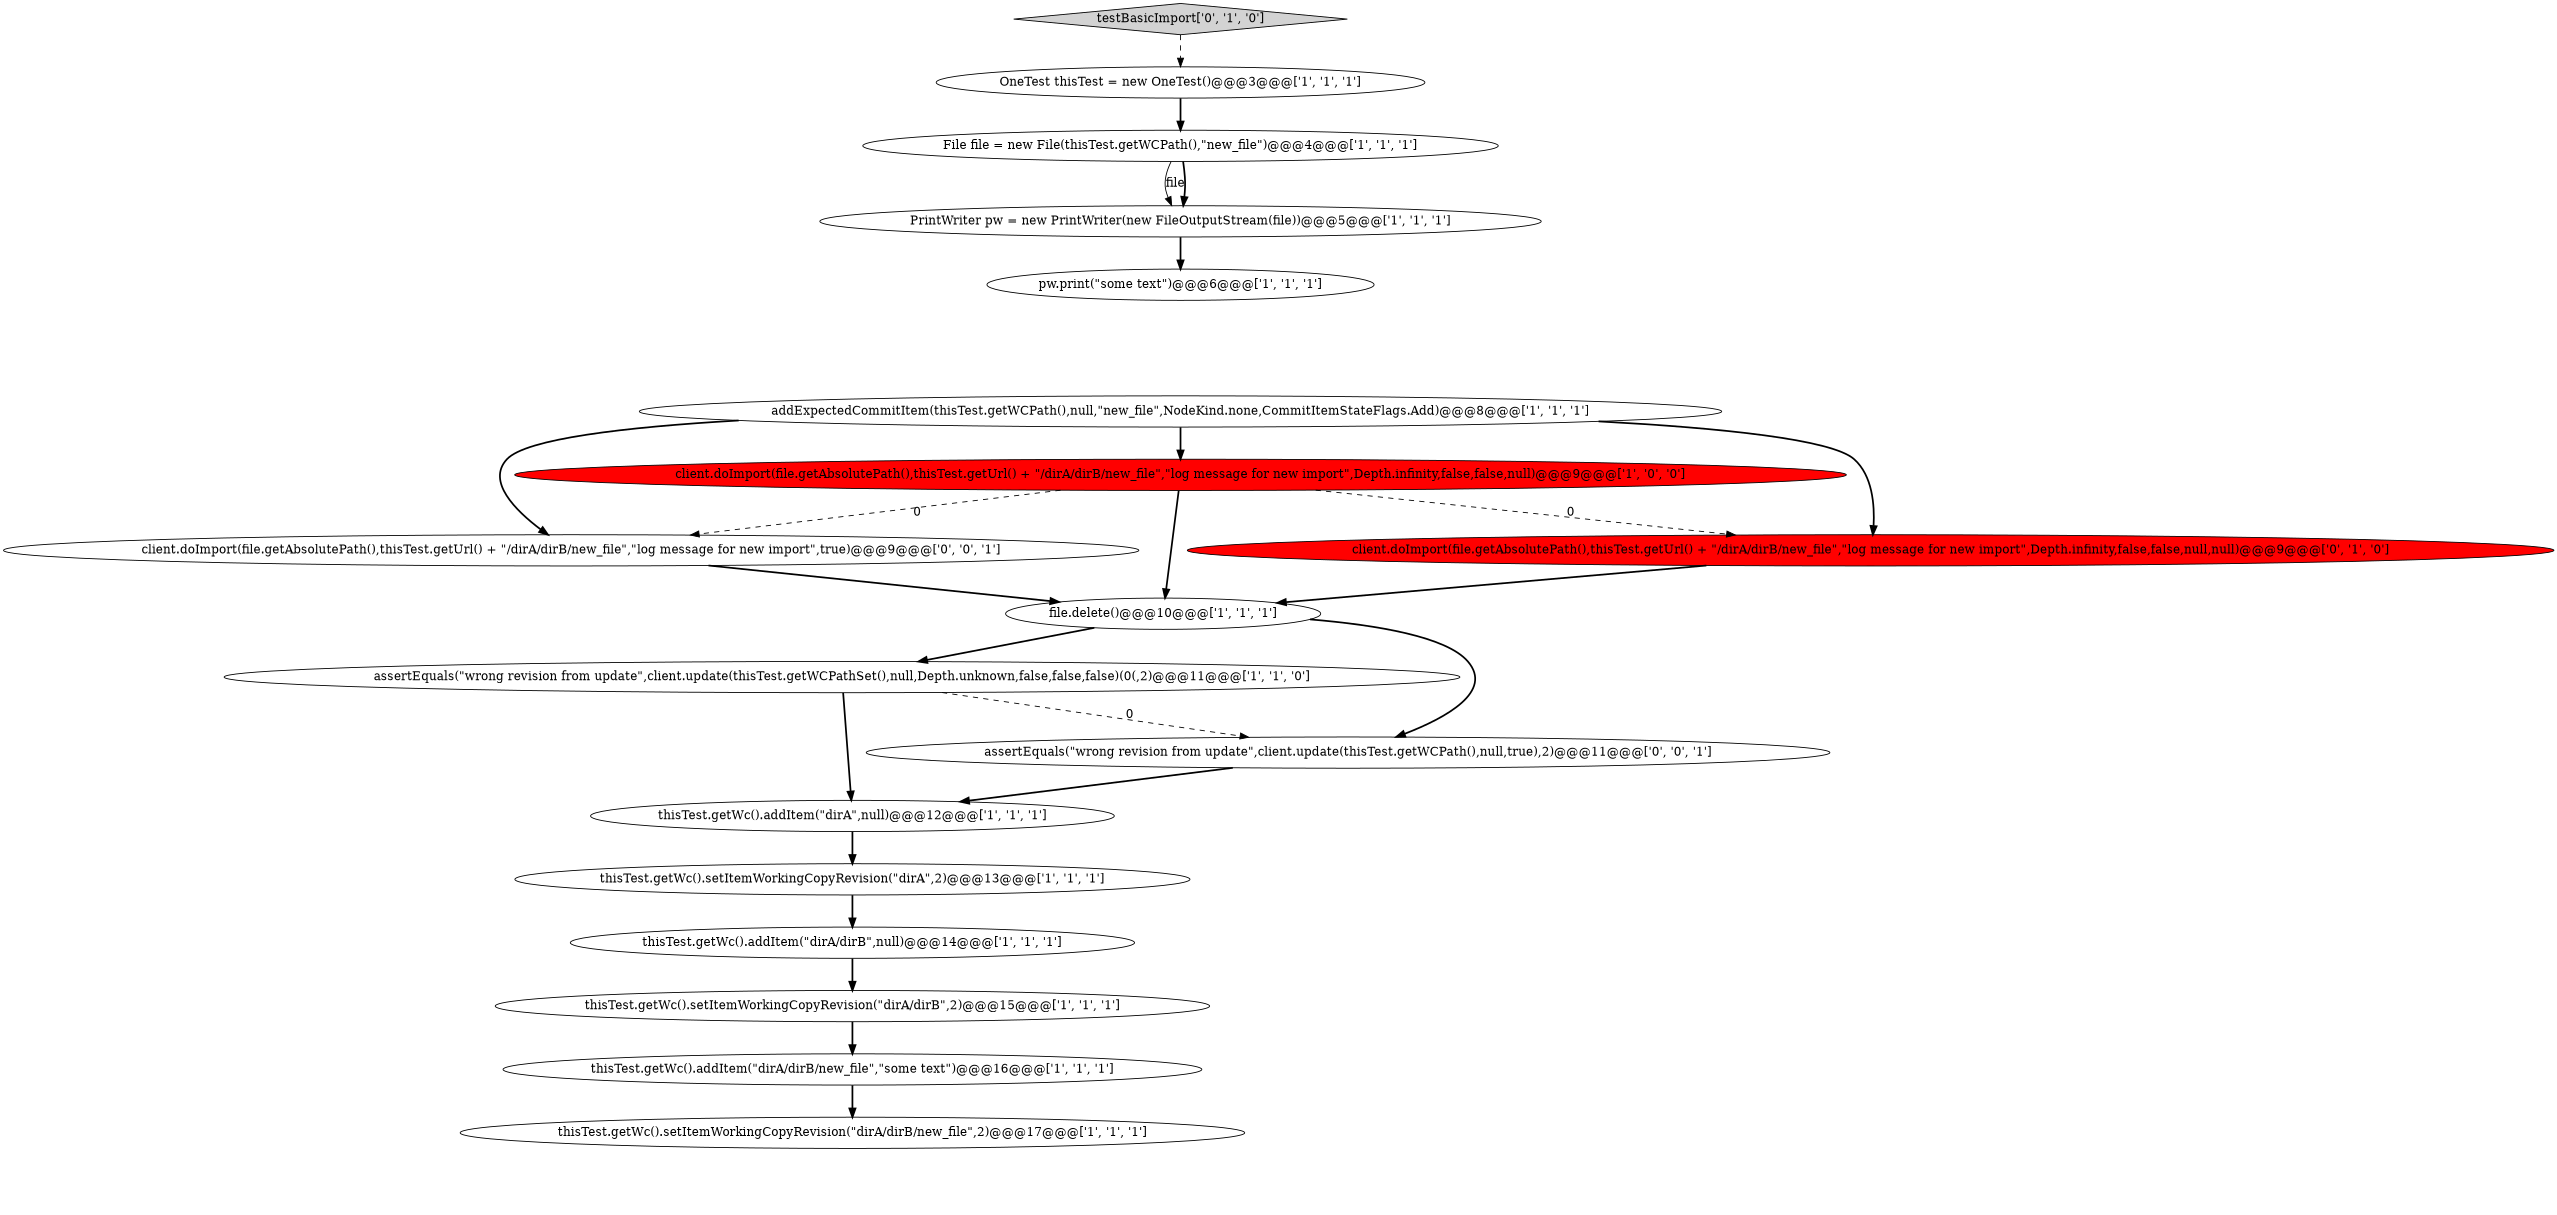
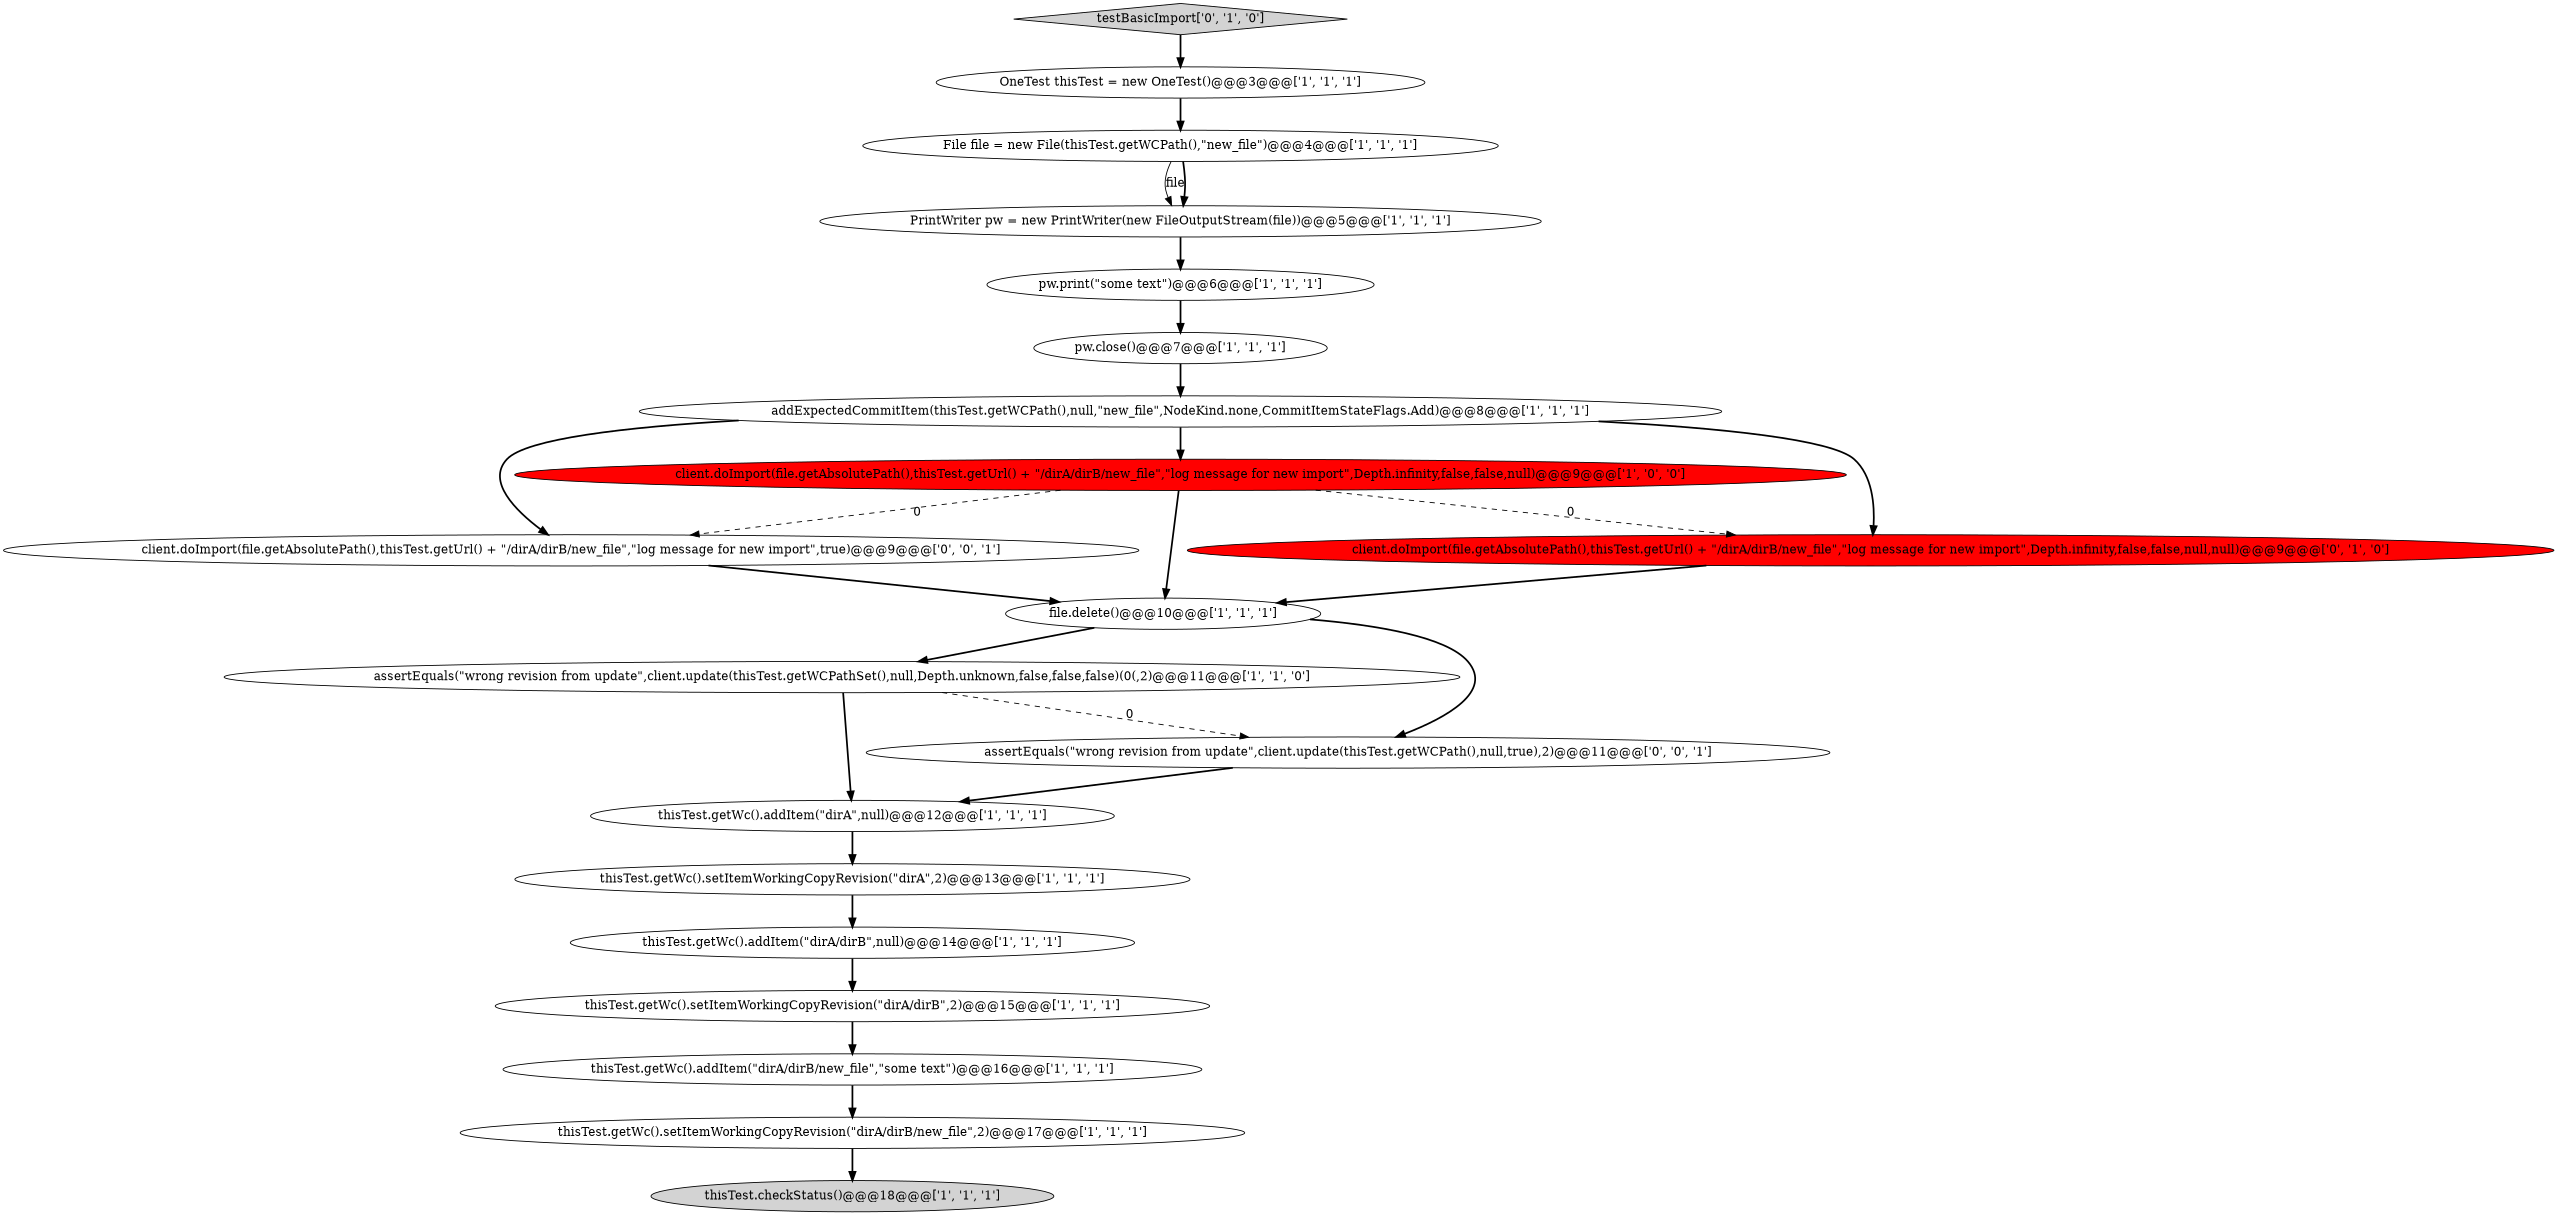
edge "testBasicImport['0', '1', '0']" -> "OneTest thisTest = new OneTest()@@@3@@@['1', '1', '1']": style dashed -> bold
node "pw.close()@@@7@@@['1', '1', '1']": added
node "thisTest.checkStatus()@@@18@@@['1', '1', '1']": added
